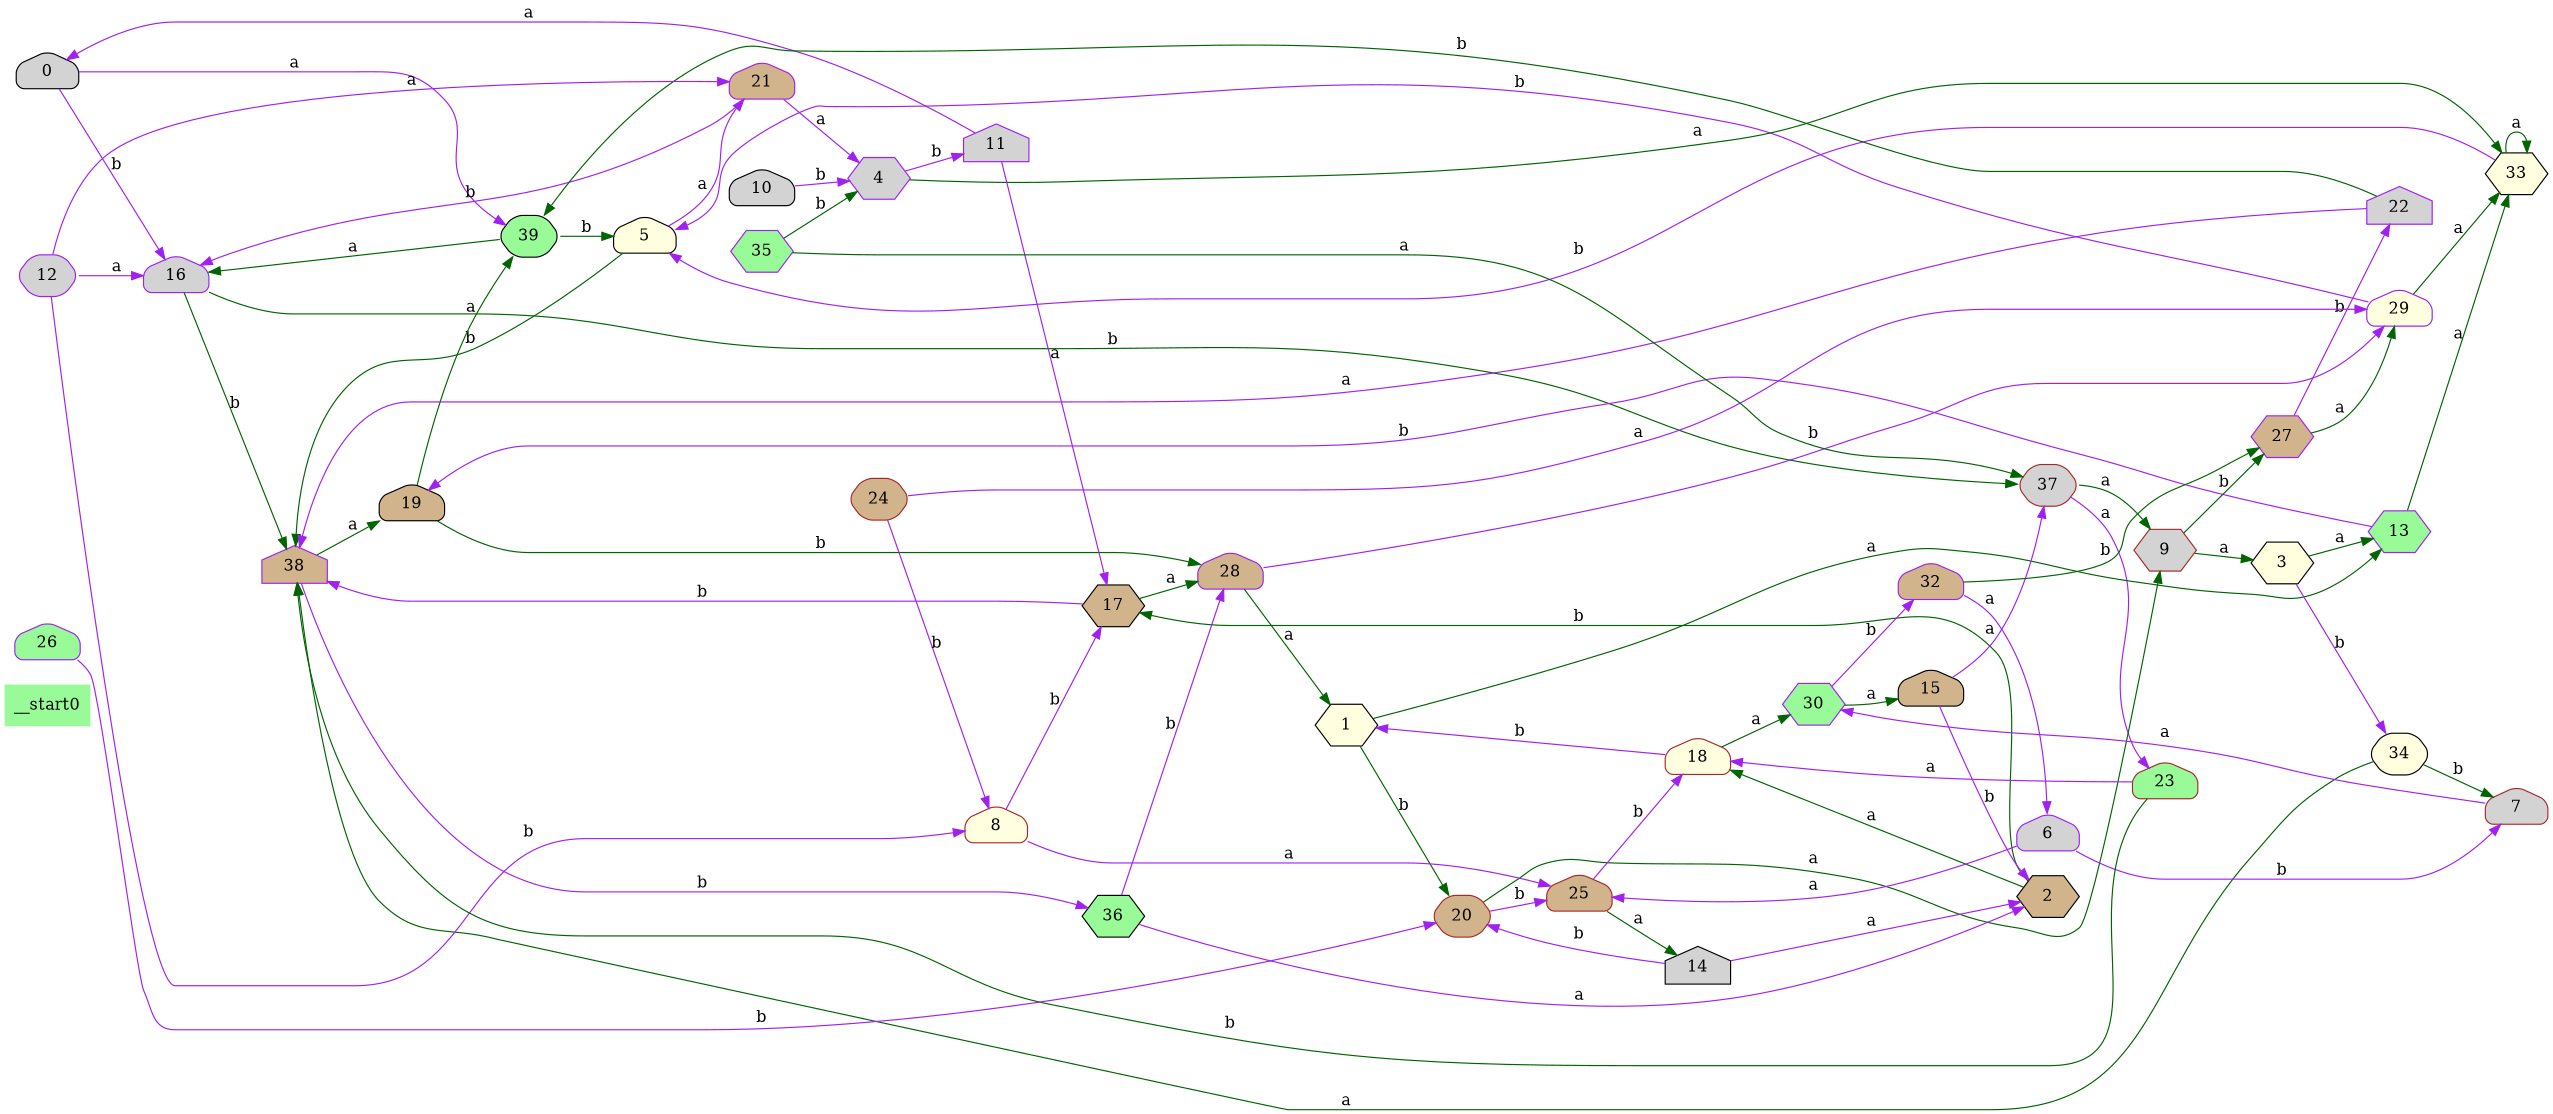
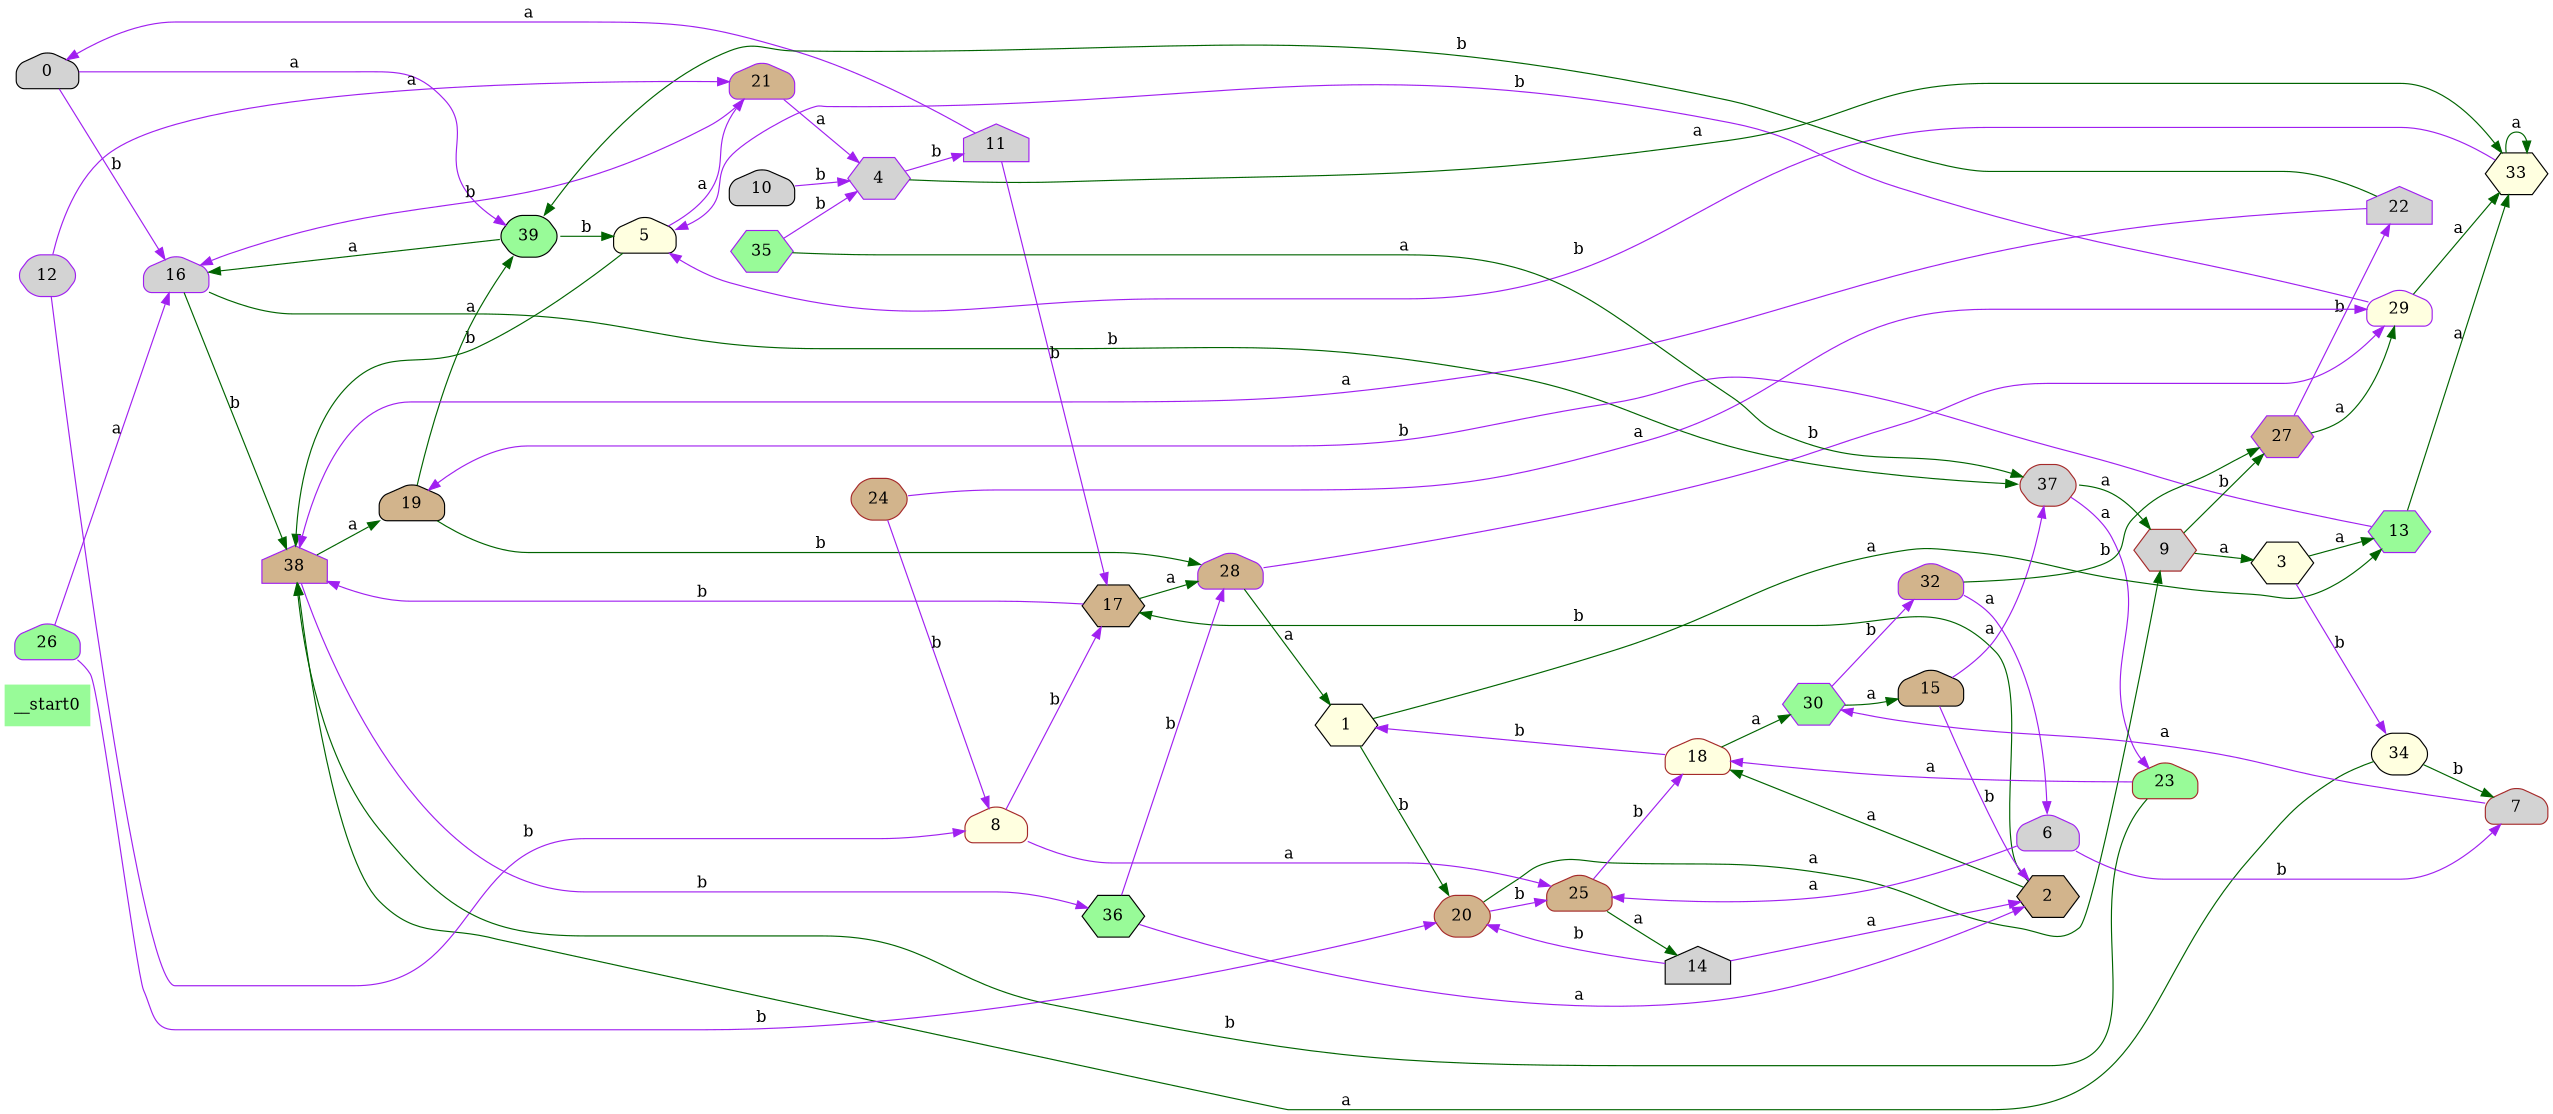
edge "35" -> "4": color darkgreen -> purple
edge "12" -> "16": now "26" -> "16"
edge "11" -> "17": label "a" -> "b"
